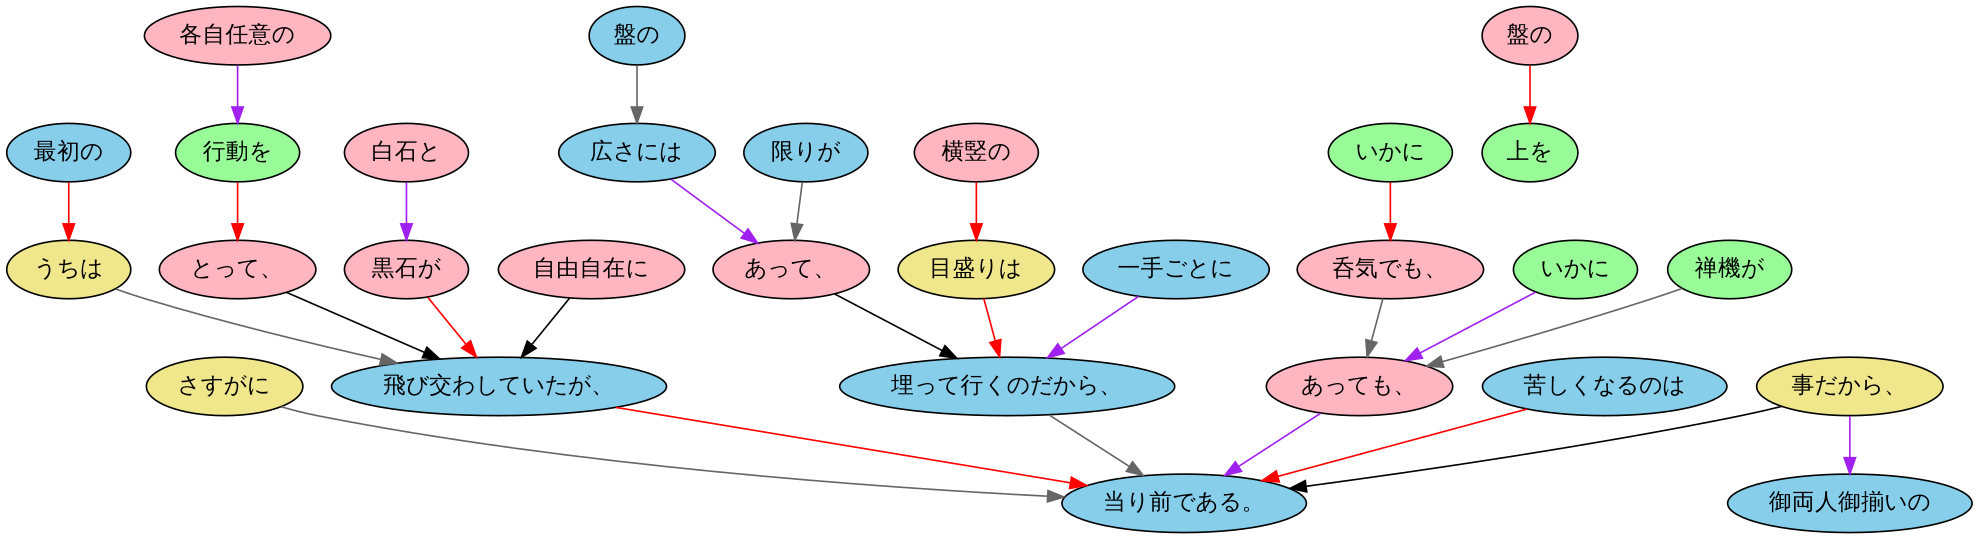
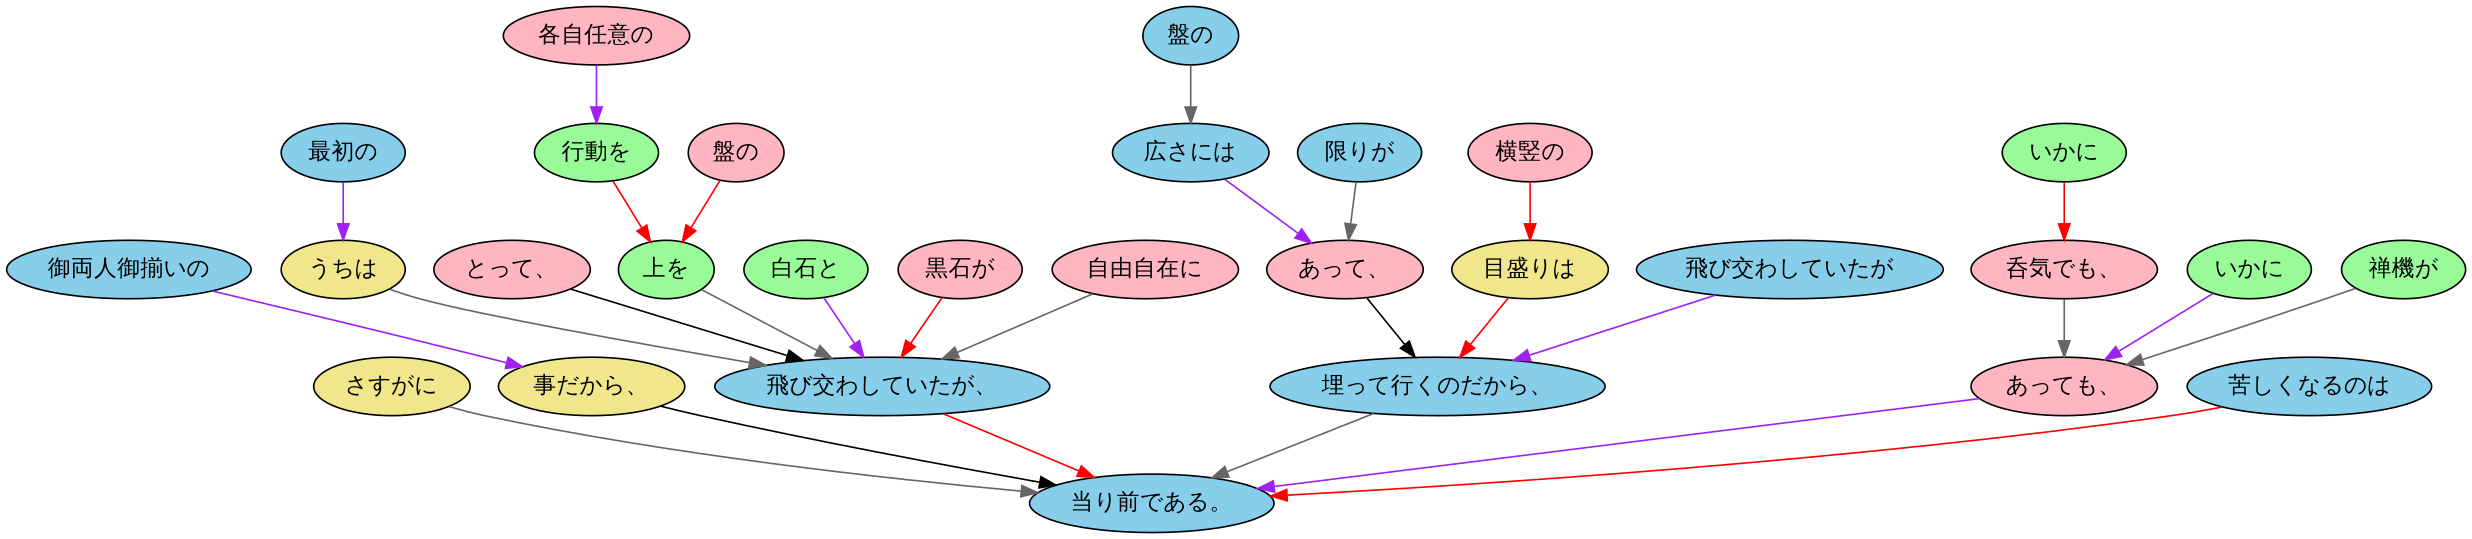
node "白石と": fillcolor lightpink -> palegreen
edge "最初の" -> "うちは": color red -> purple
edge "行動を" -> "とって、": now "行動を" -> "上を"
edge "白石と" -> "黒石が": now "白石と" -> "飛び交わしていたが、"
node "一手ごとに": label "一手ごとに" -> "飛び交わしていたが"
edge "上を" -> "飛び交わしていたが、": added
edge "自由自在に" -> "飛び交わしていたが、": color black -> gray40
edge "事だから、" -> "御両人御揃いの": reversed
